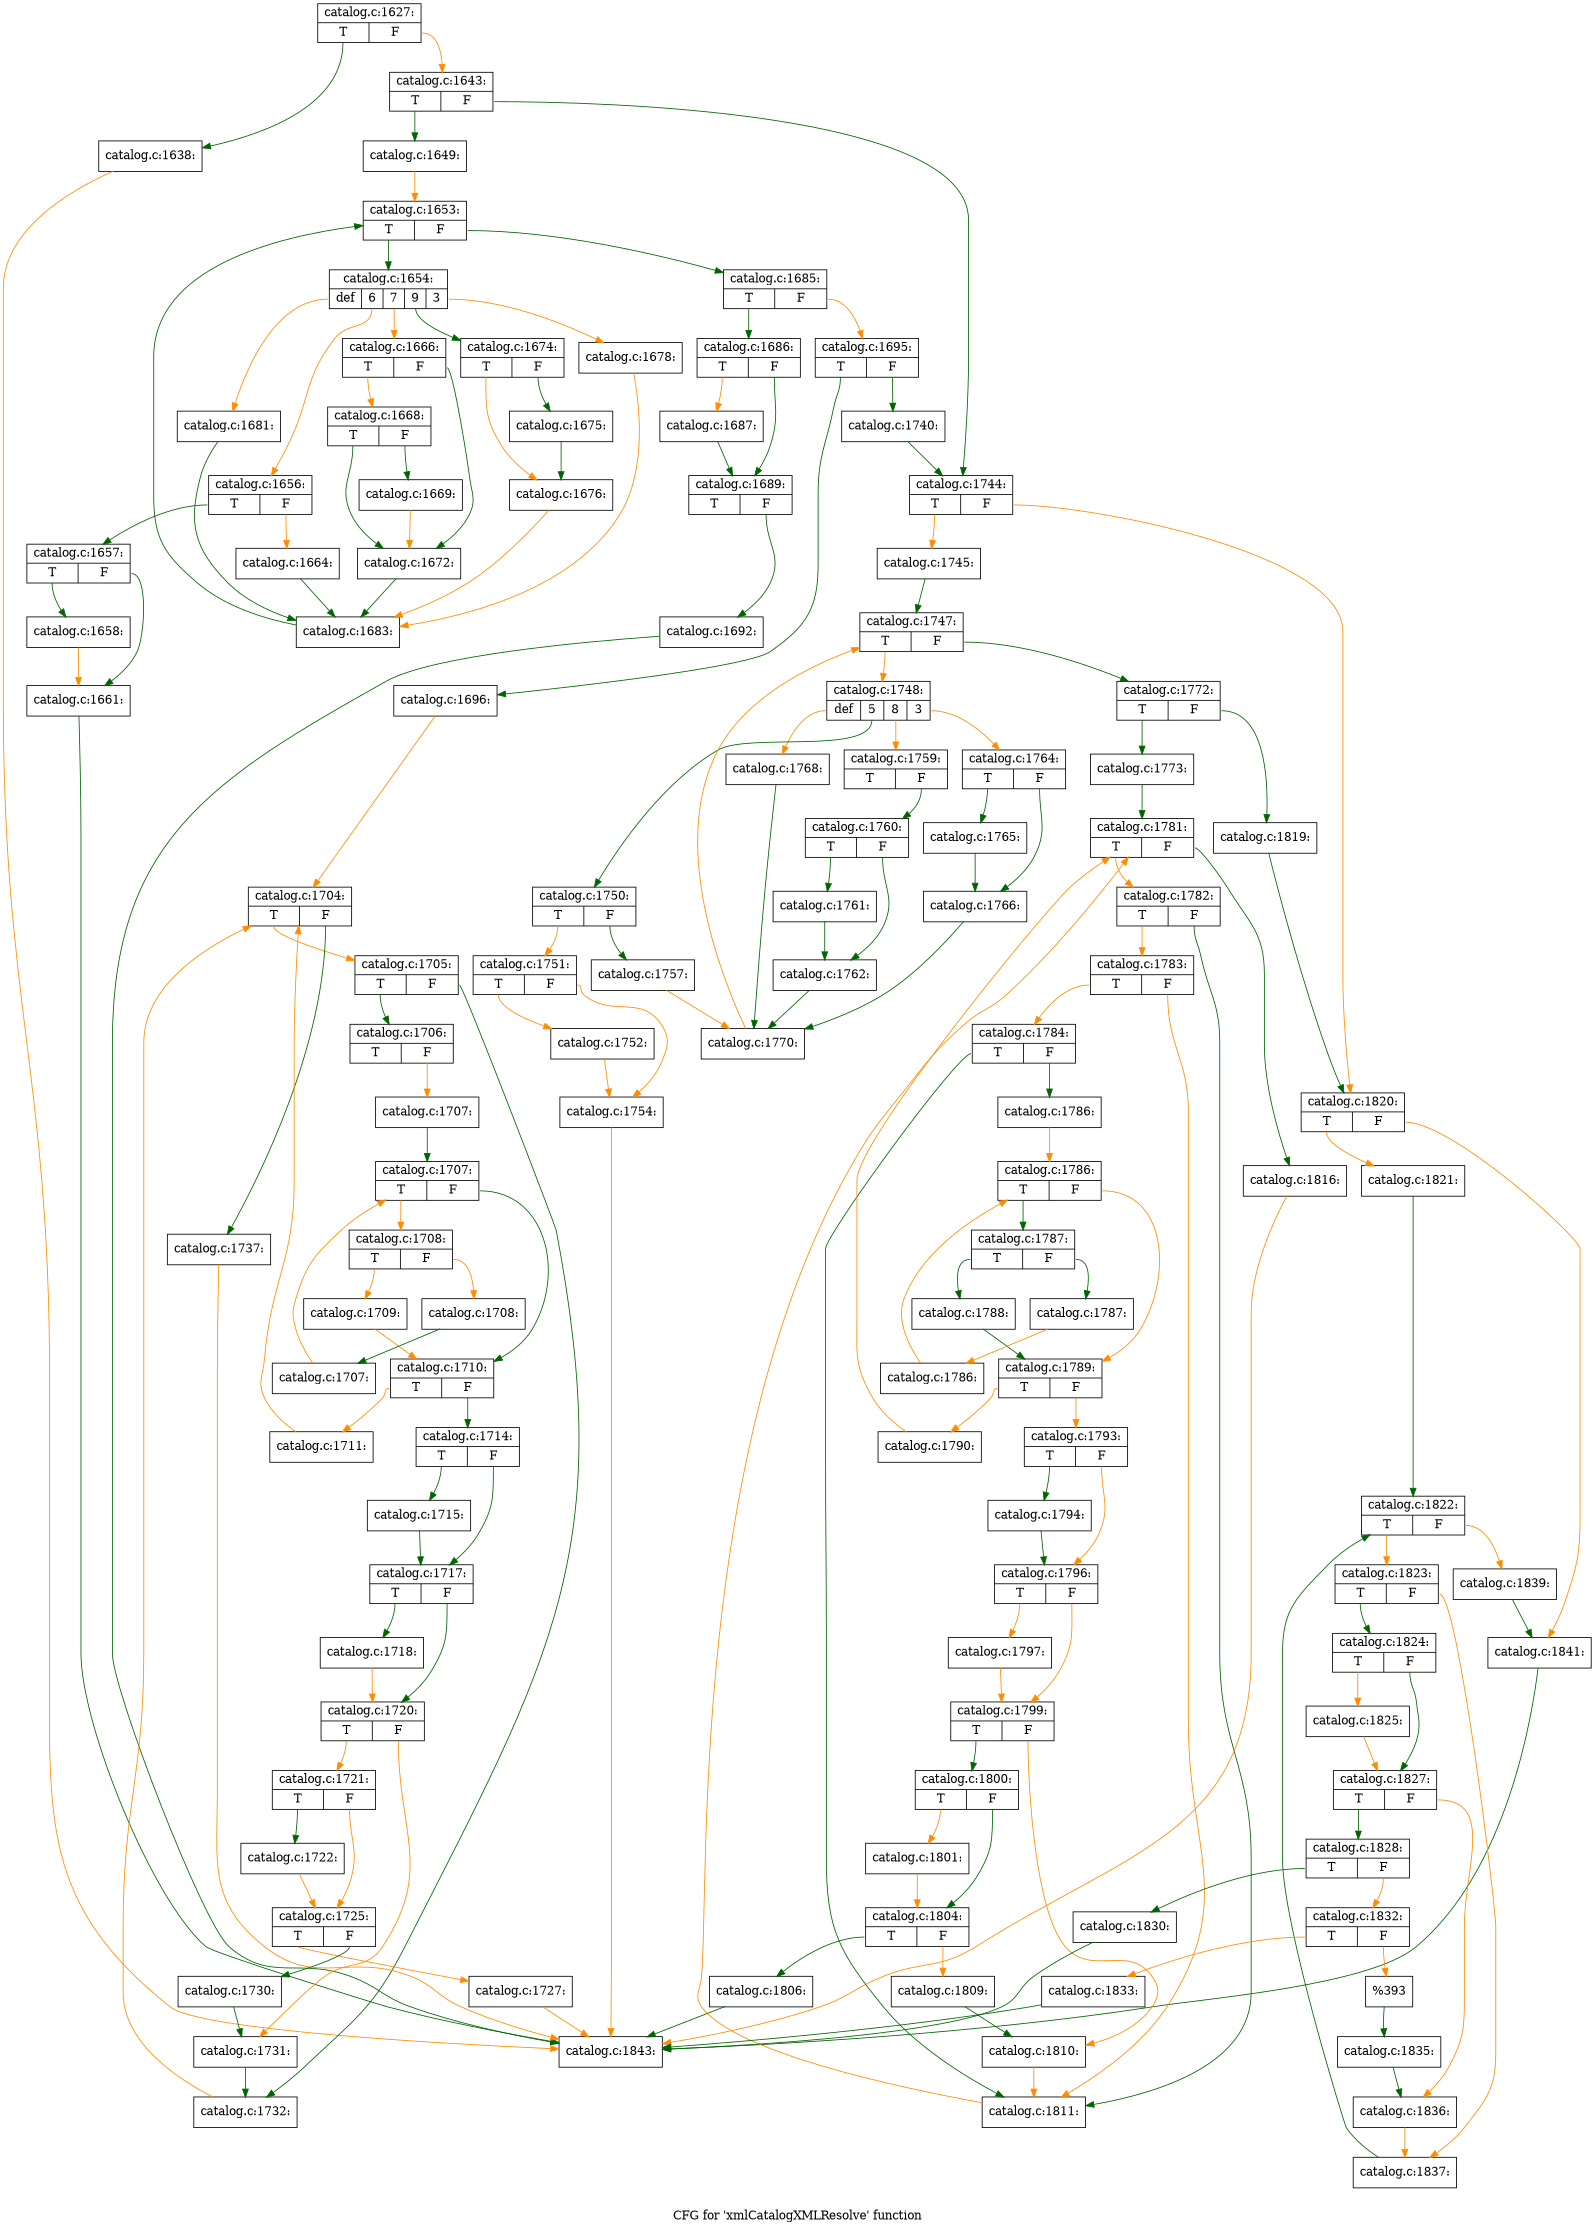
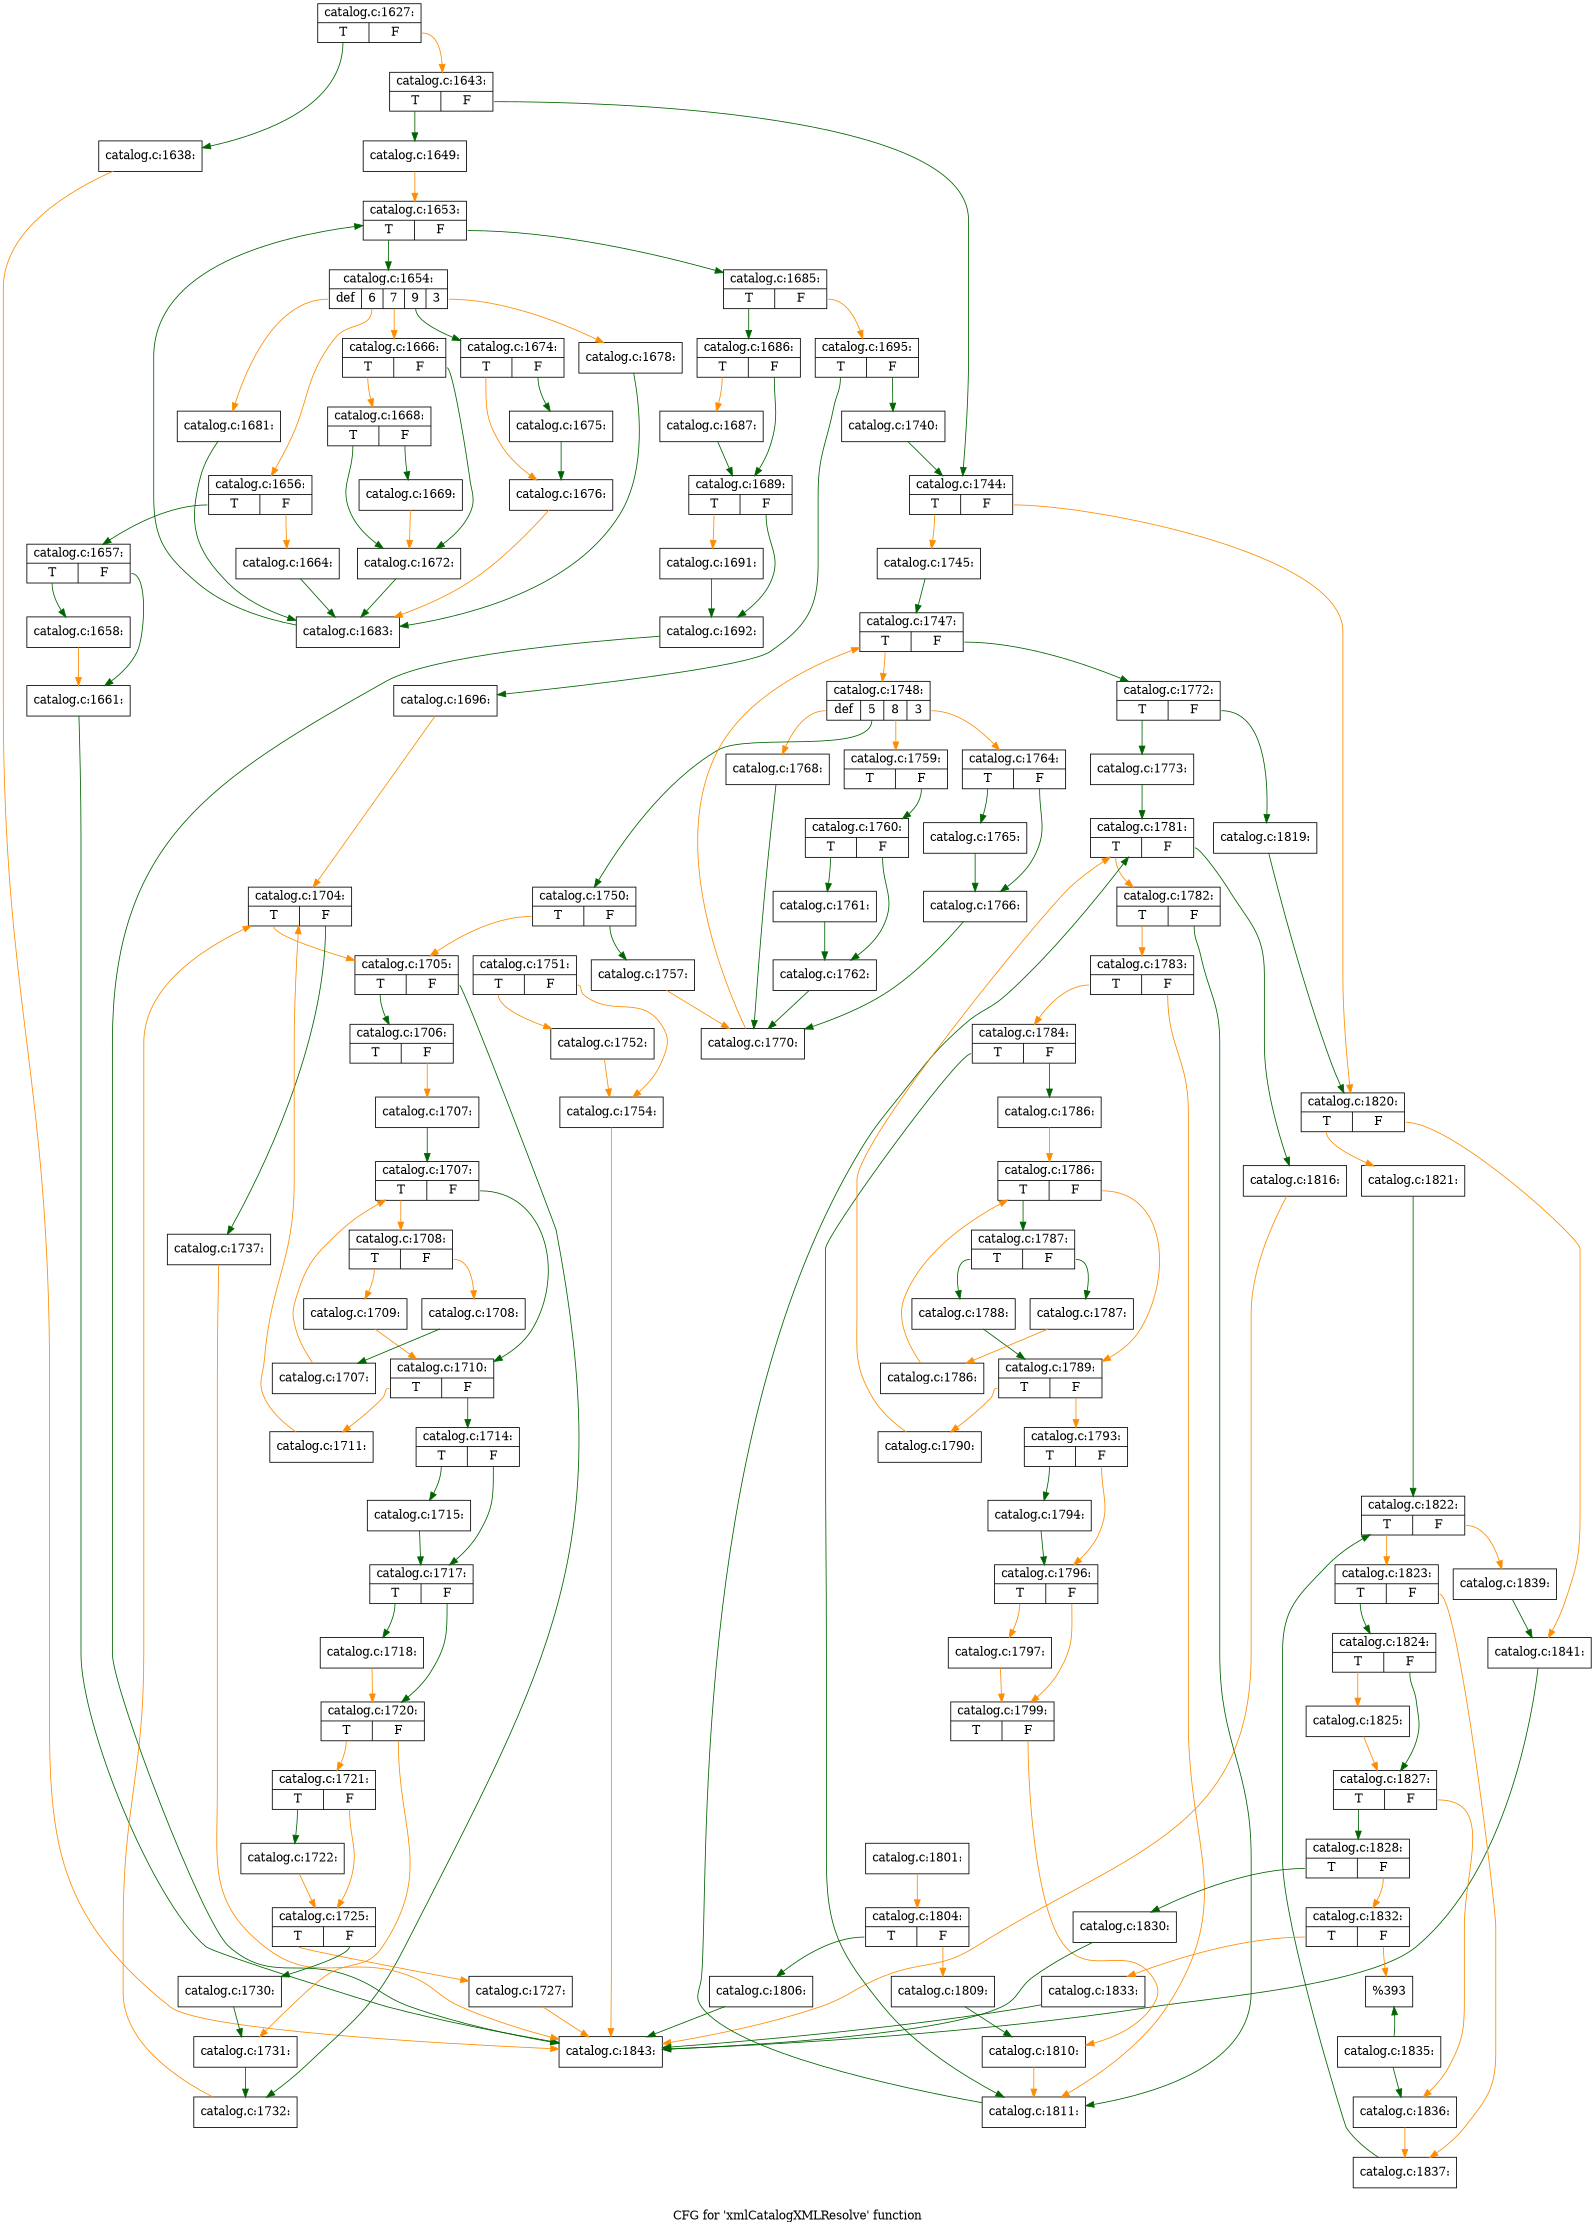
edge "catalog.c:1678:" -> "catalog.c:1683:": color darkorange -> darkgreen
node "catalog.c:1691:": added
edge "catalog.c:1750:" -> "catalog.c:1751:": now "catalog.c:1750:" -> "catalog.c:1705:"
edge "catalog.c:1811:" -> "catalog.c:1781:": color darkorange -> darkgreen
node "catalog.c:1800:": removed
edge "%393" -> "catalog.c:1835:": reversed
